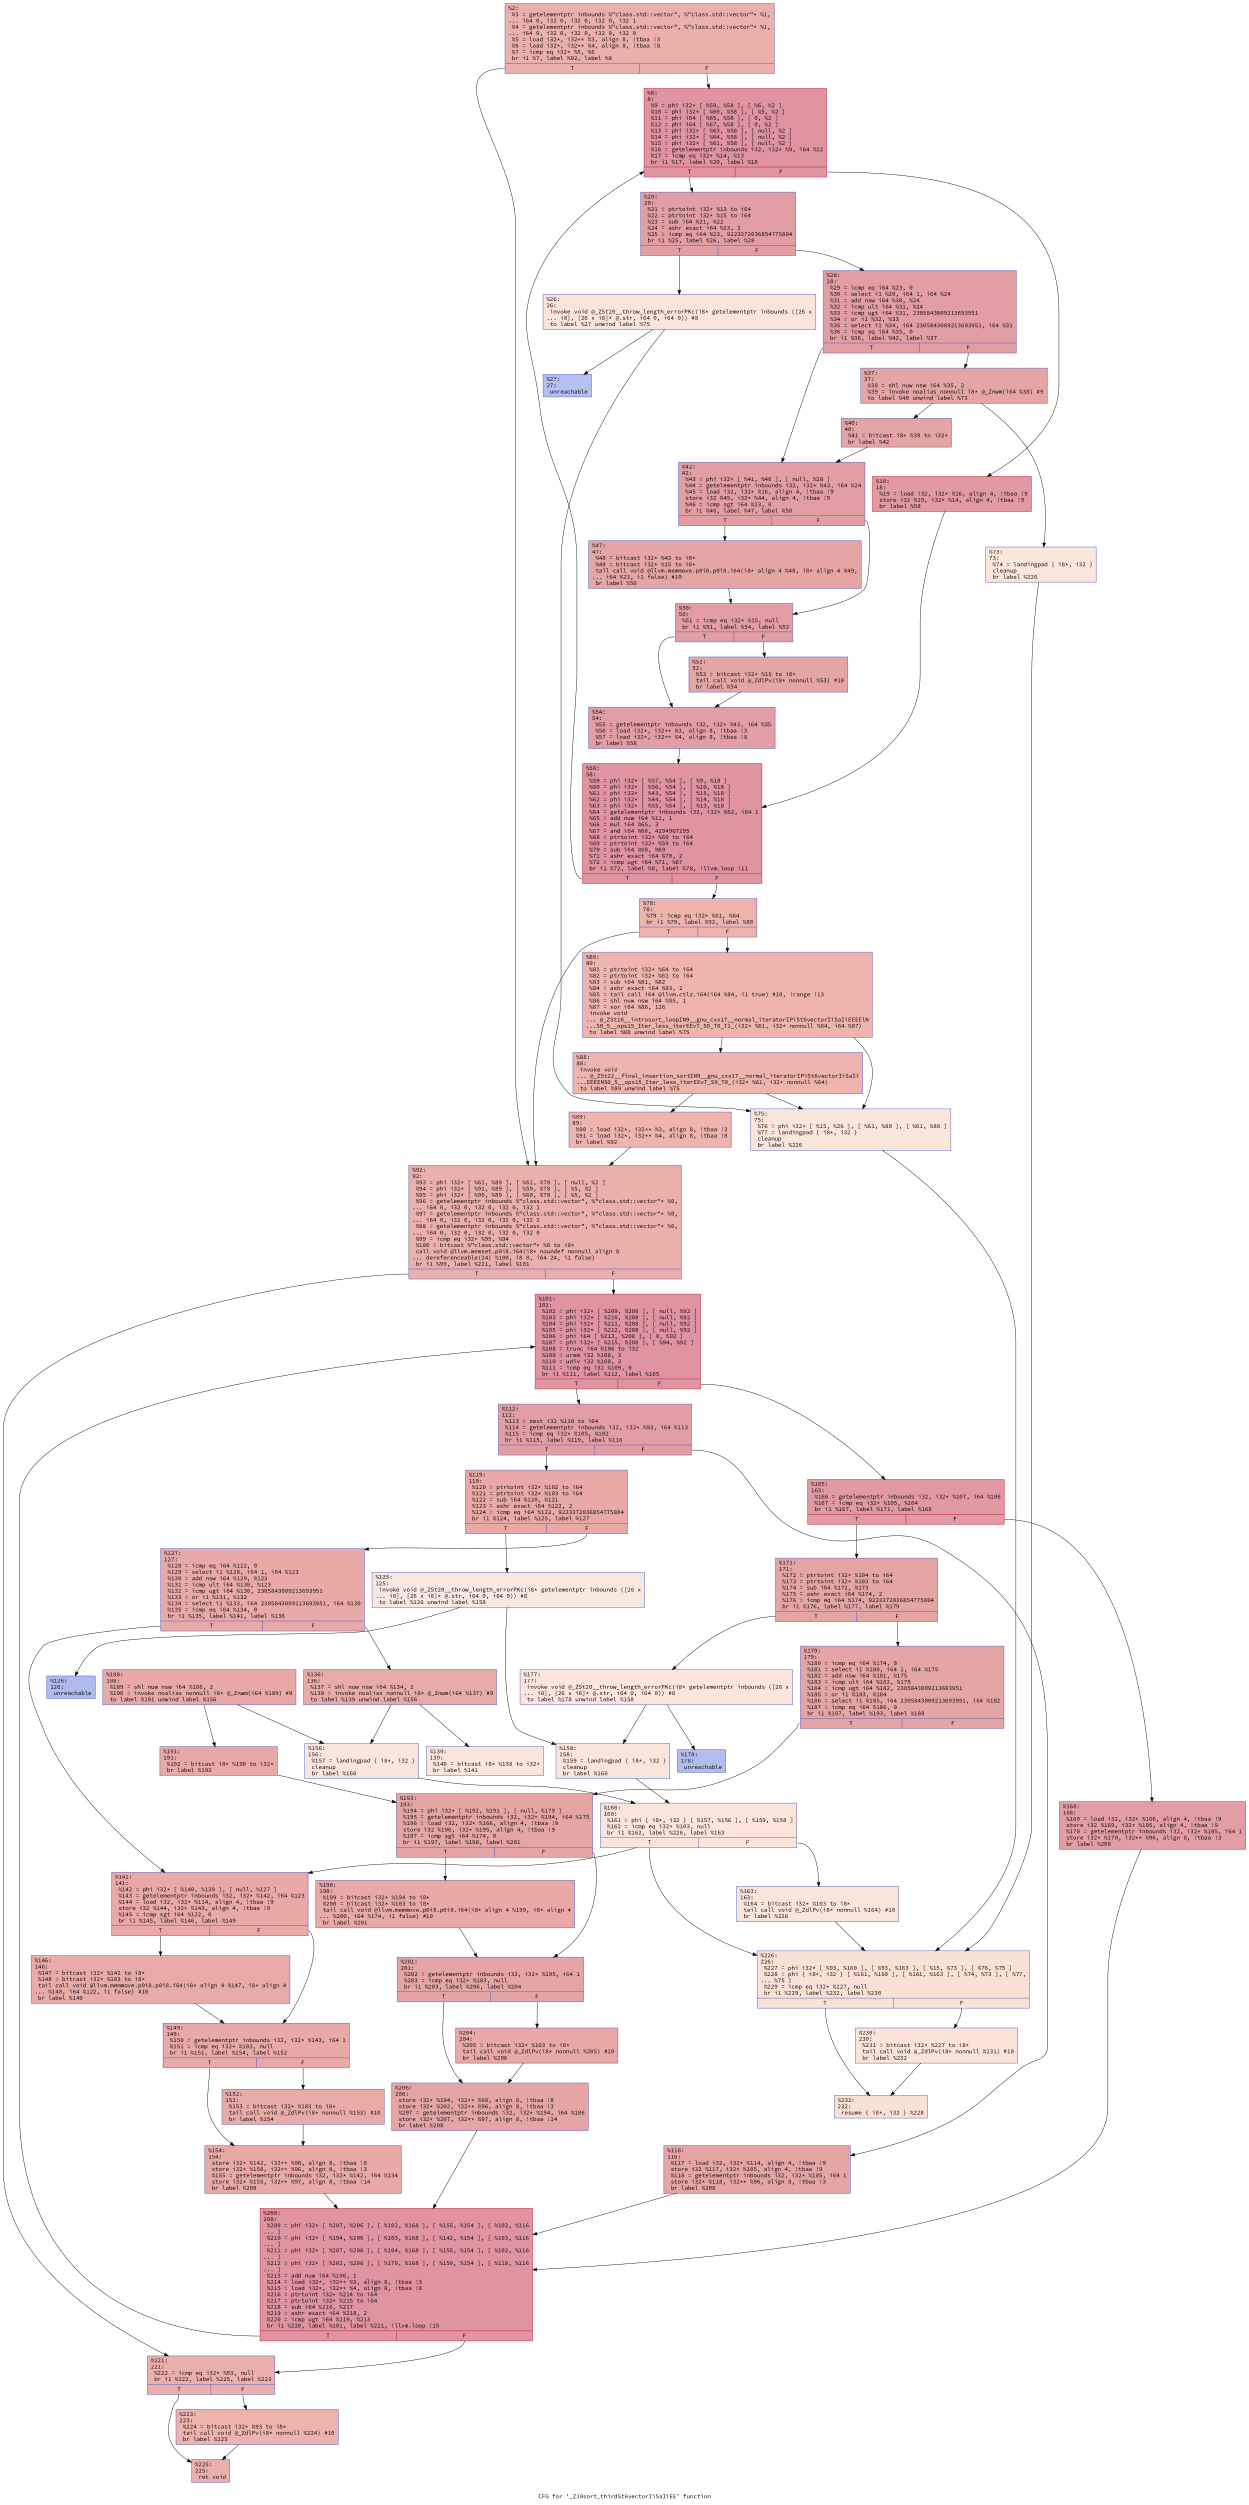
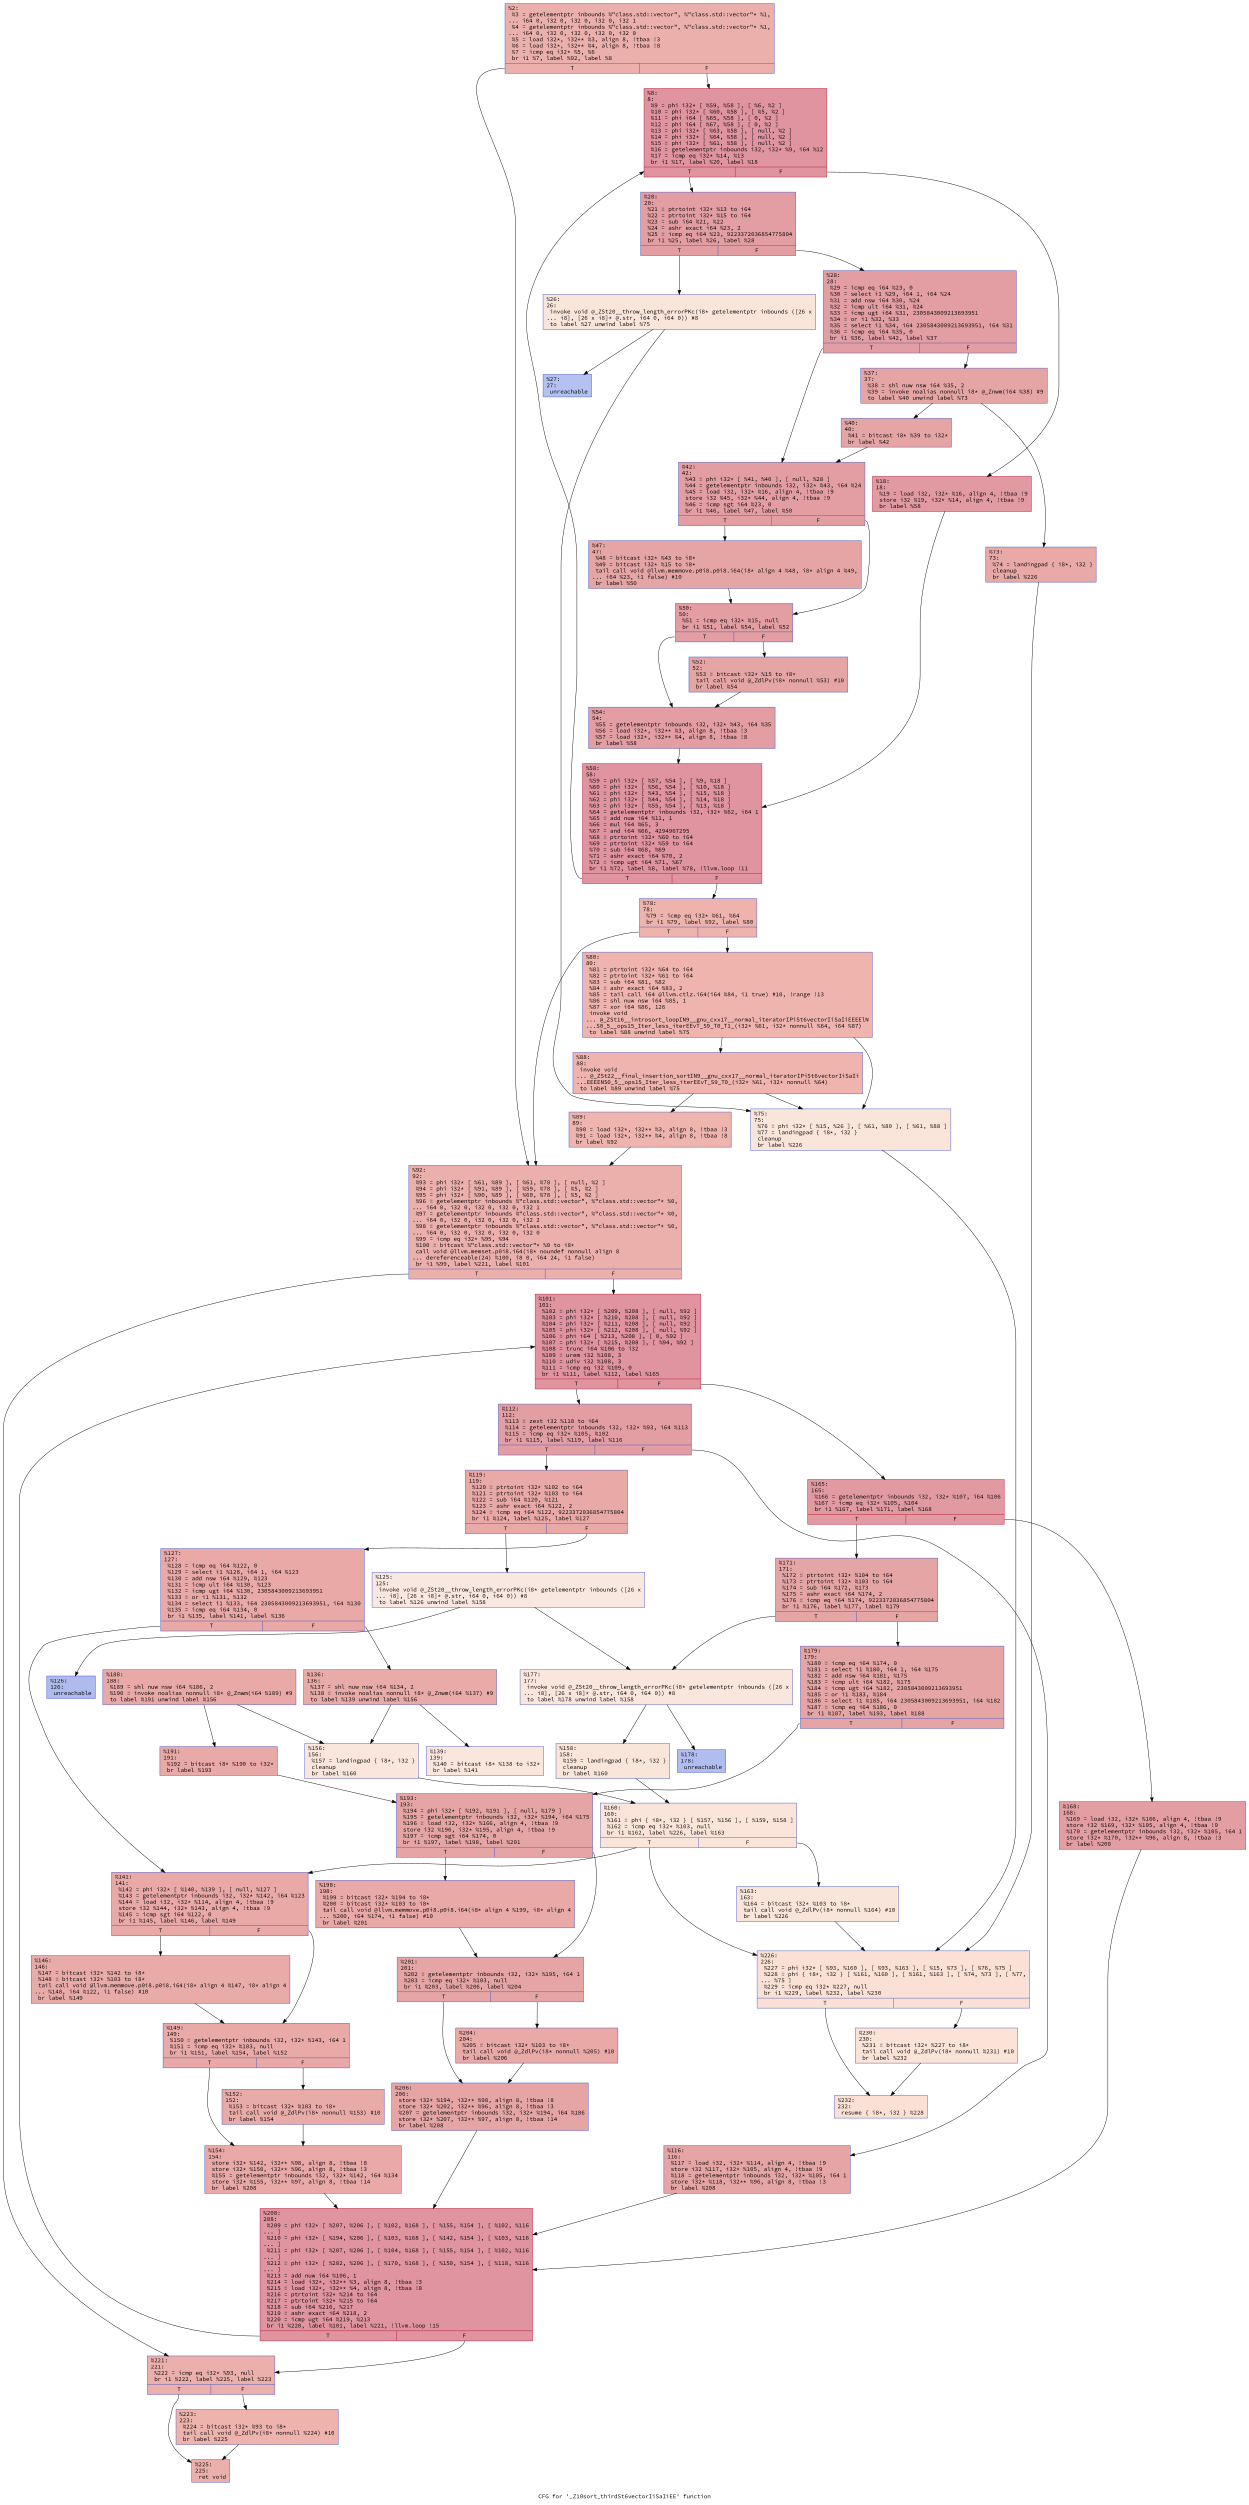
node "%73:": fillcolor #f3c7b170 -> #ca3b3770
edge "%125:" -> "%158:": now "%125:" -> "%177:"
